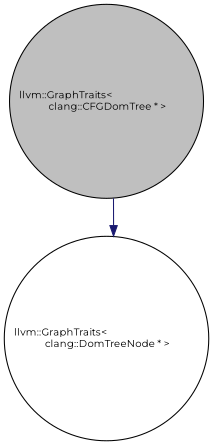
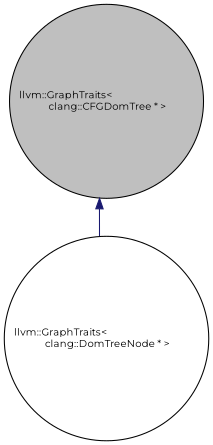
edge "llvm::GraphTraits< clang::CFGDomTree * >" -> "llvm::GraphTraits< clang::DomTreeNode * >": reversed
